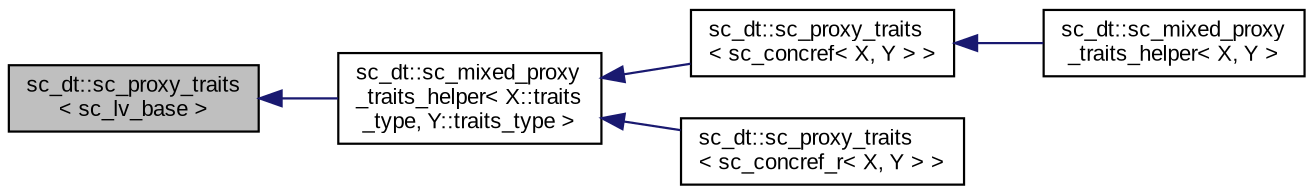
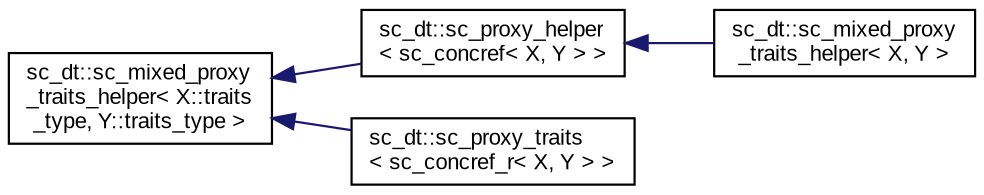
node "sc_dt::sc_proxy_traits < sc_concref< X, Y > >": label "sc_dt::sc_proxy_traits < sc_concref< X, Y > >" -> "sc_dt::sc_proxy_helper < sc_concref< X, Y > >"
node "sc_dt::sc_proxy_traits < sc_lv_base >": removed
